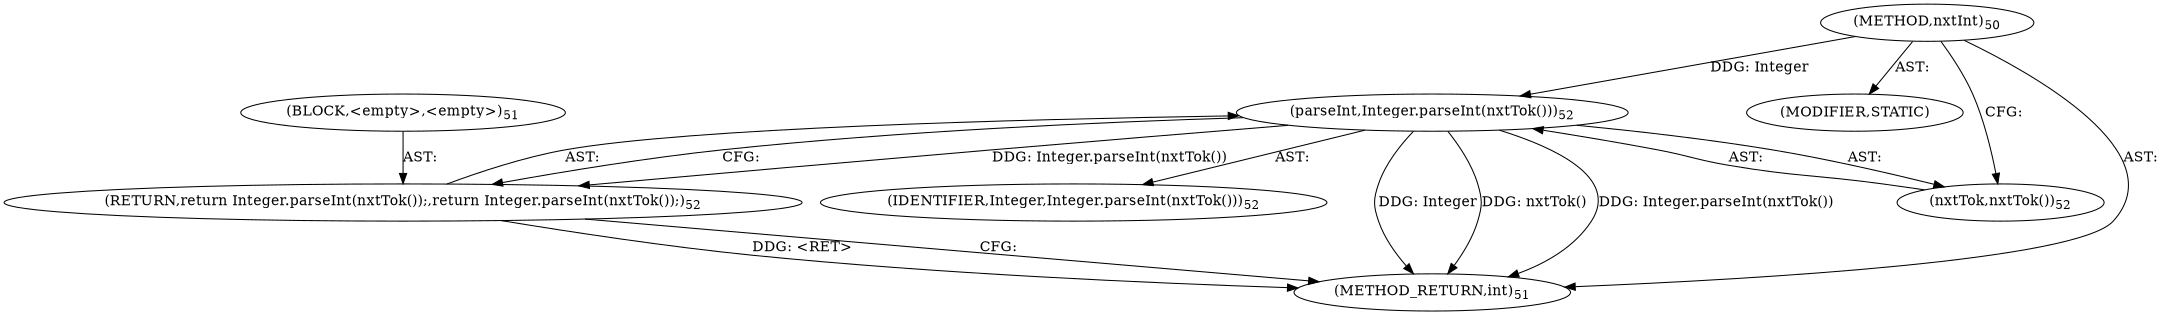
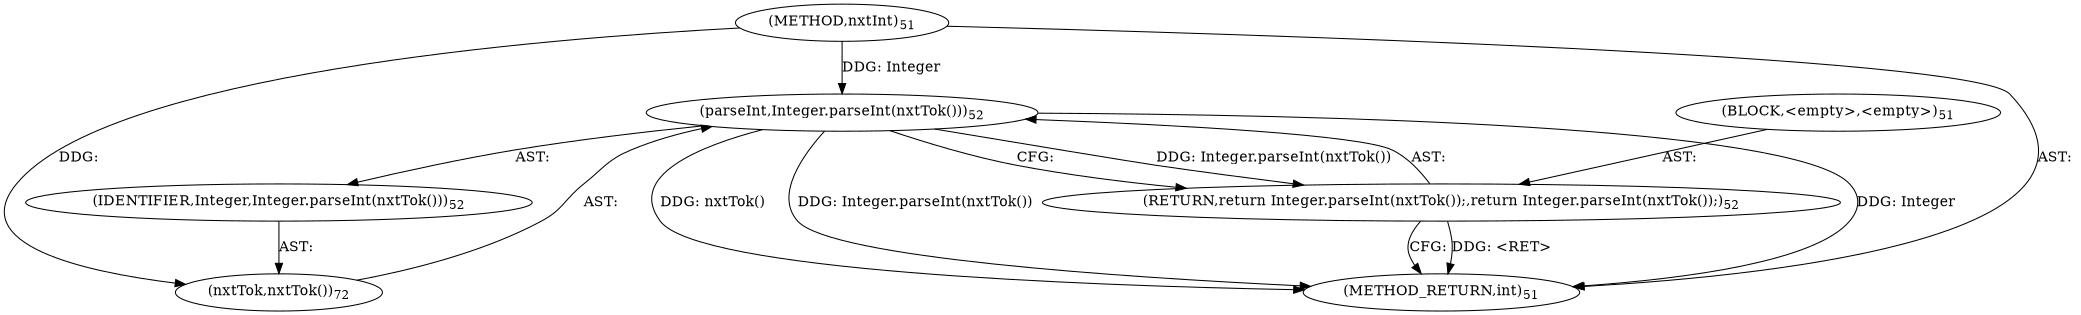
node "(METHOD,nxtInt)": text "50" -> "51"
node "(MODIFIER,STATIC)": removed
edge "(METHOD,nxtInt)" -> "(nxtTok,nxtTok())": label "CFG: " -> "DDG: "
edge "(parseInt,Integer.parseInt(nxtTok()))" -> "(nxtTok,nxtTok())": now "(IDENTIFIER,Integer,Integer.parseInt(nxtTok()))" -> "(nxtTok,nxtTok())"
node "(nxtTok,nxtTok())": text "52" -> "72"
